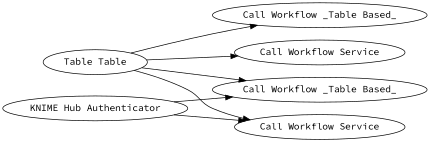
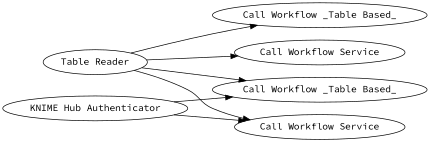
node "Table Table": label "Table Table" -> "Table Reader"
